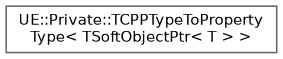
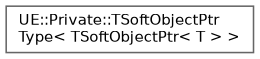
node "UE::Private::TCPPTypeToProperty Type< TSoftObjectPtr< T > >": label "UE::Private::TCPPTypeToProperty Type< TSoftObjectPtr< T > >" -> "UE::Private::TSoftObjectPtr Type< TSoftObjectPtr< T > >"
